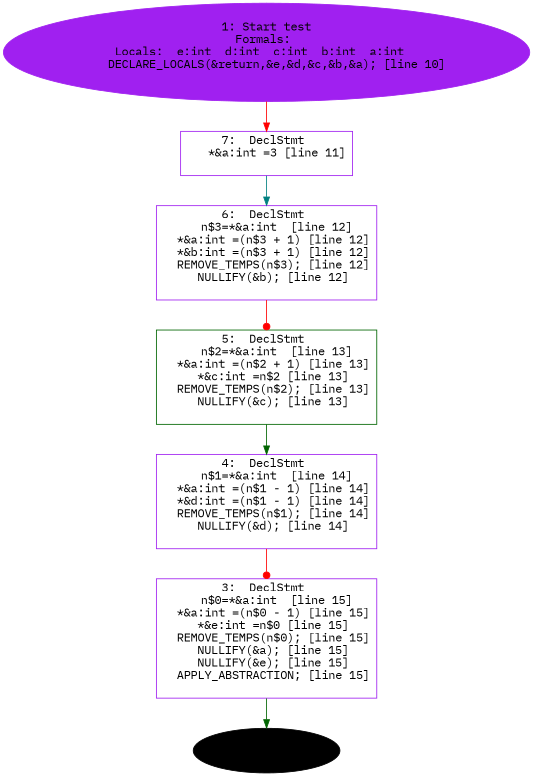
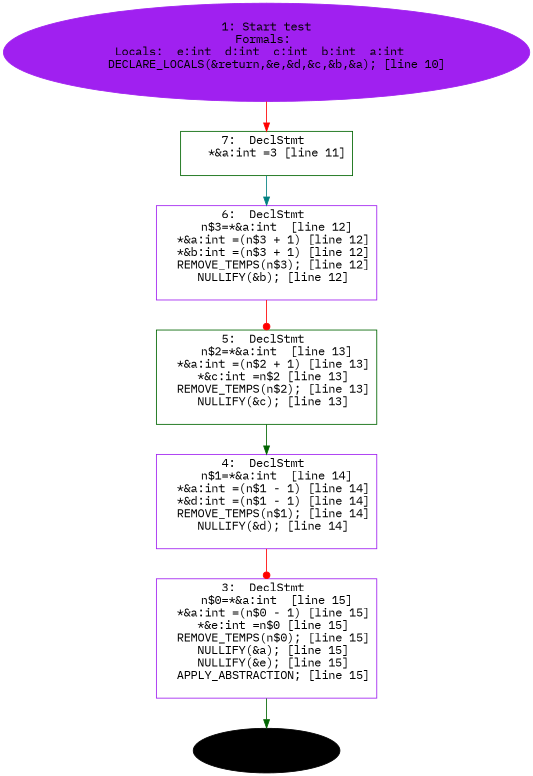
node "7:  DeclStmt *&a:int =3 [line 11]": color purple -> darkgreen
